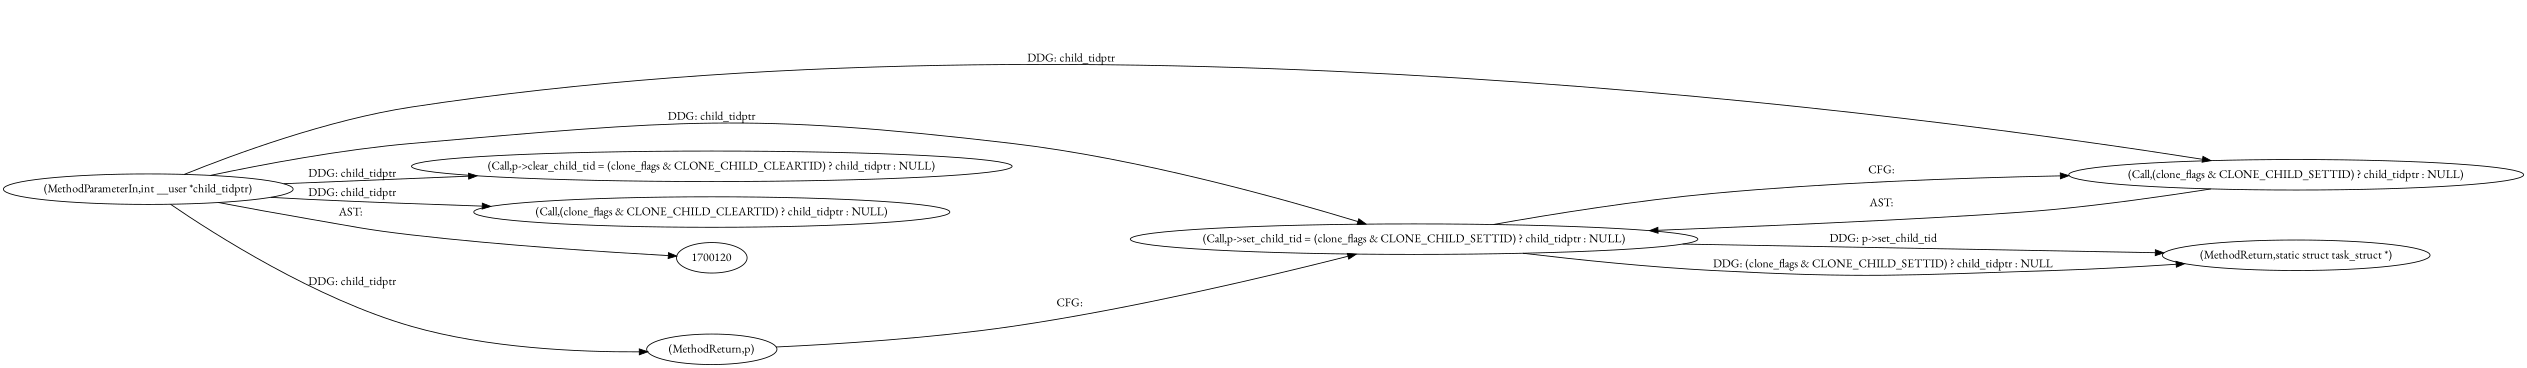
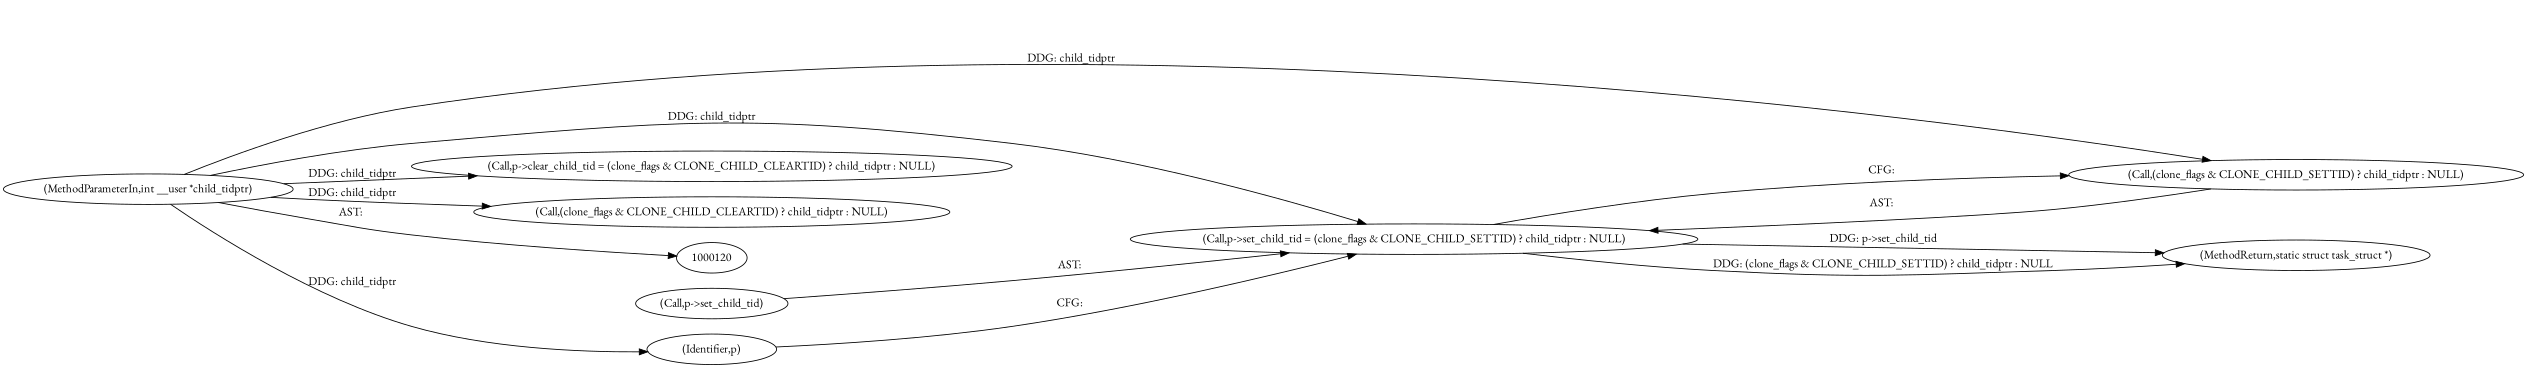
node "1700120": label "1700120" -> "1000120"
node "(Call,p->set_child_tid)": added
node "(MethodReturn,p)": label "(MethodReturn,p)" -> "(Identifier,p)"
